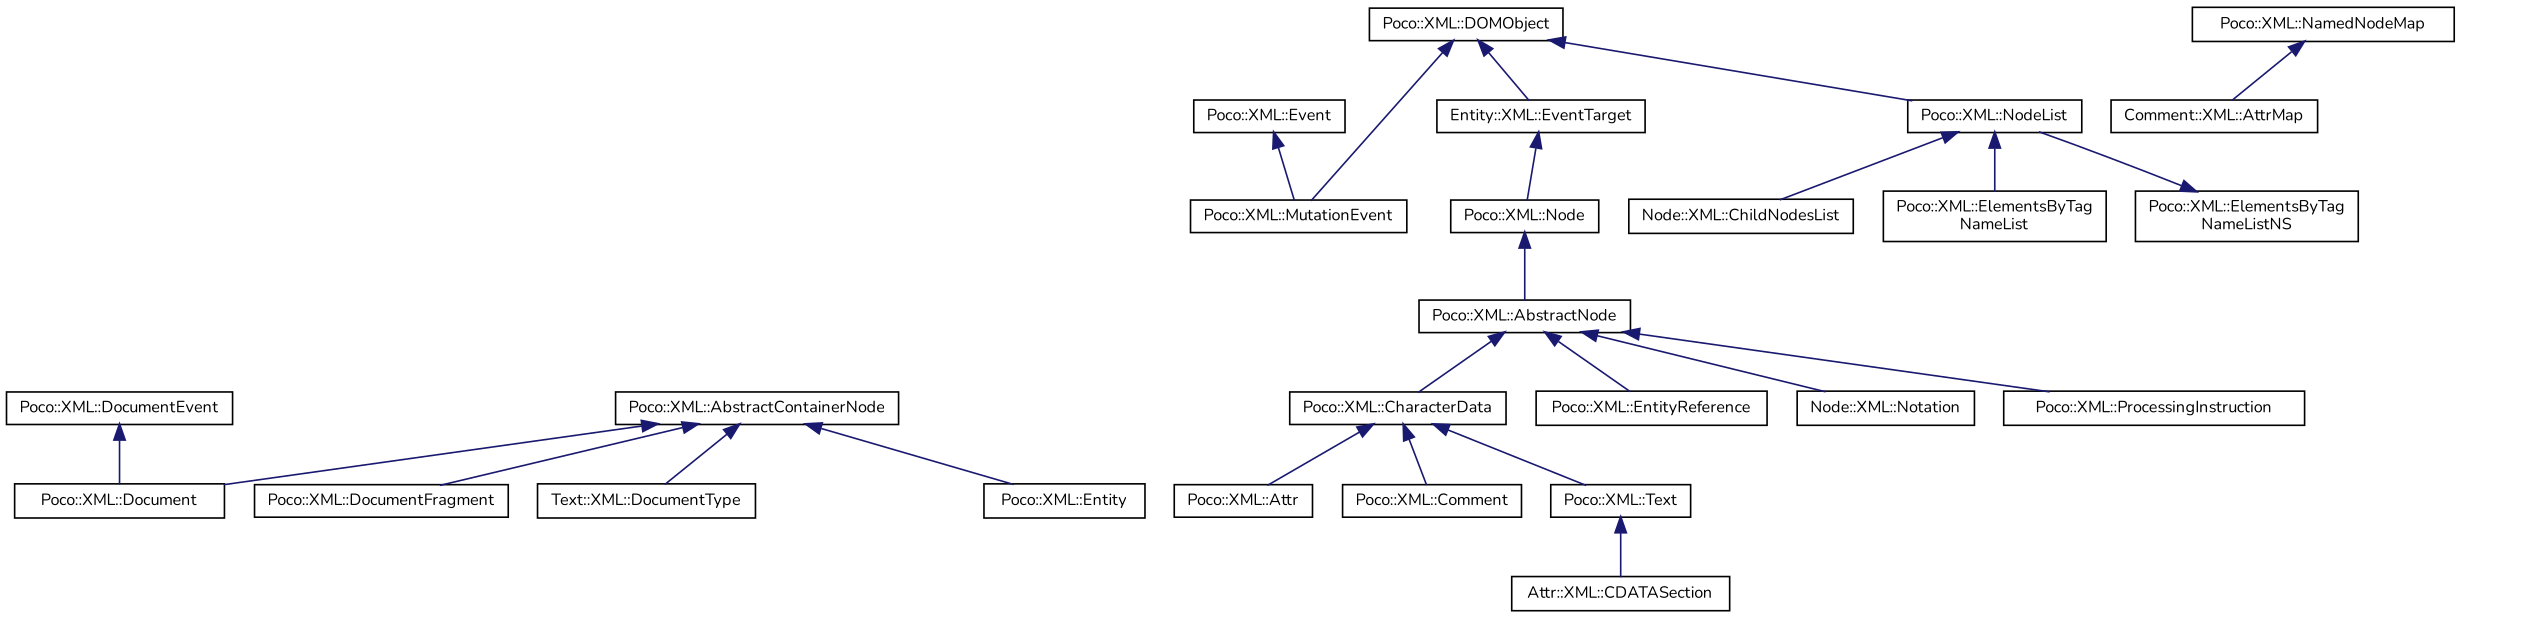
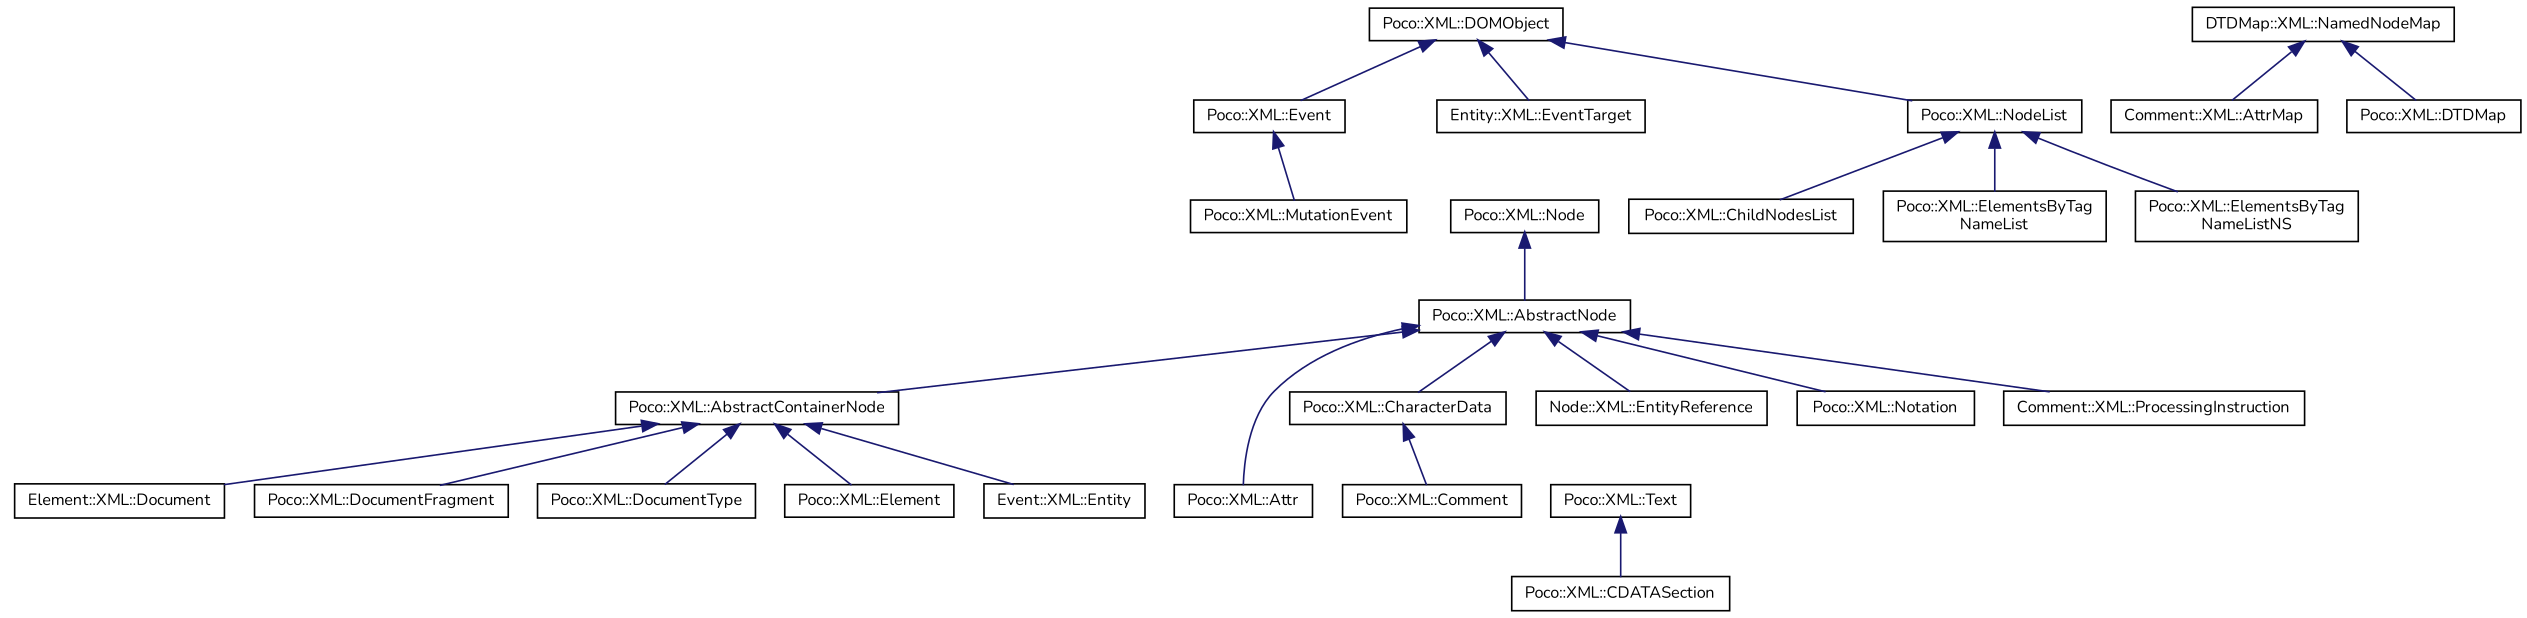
node "Poco::XML::NamedNodeMap": label "Poco::XML::NamedNodeMap" -> "DTDMap::XML::NamedNodeMap"
node "Poco::XML::DTDMap": added
edge "Poco::XML::MutationEvent" -> "Poco::XML::DOMObject": now "Poco::XML::Event" -> "Poco::XML::DOMObject"
edge "Poco::XML::NodeList" -> "Poco::XML::ElementsByTag NameListNS": reversed
edge "Poco::XML::Node" -> "Entity::XML::EventTarget": removed
node "Node::XML::ChildNodesList": label "Node::XML::ChildNodesList" -> "Poco::XML::ChildNodesList"
edge "Poco::XML::AbstractContainerNode" -> "Poco::XML::AbstractNode": added
node "Poco::XML::DocumentEvent": removed
node "Poco::XML::EntityReference": label "Poco::XML::EntityReference" -> "Node::XML::EntityReference"
node "Node::XML::Notation": label "Node::XML::Notation" -> "Poco::XML::Notation"
node "Poco::XML::ProcessingInstruction": label "Poco::XML::ProcessingInstruction" -> "Comment::XML::ProcessingInstruction"
edge "Poco::XML::Text" -> "Poco::XML::CharacterData": removed
edge "Poco::XML::Attr" -> "Poco::XML::CharacterData": now "Poco::XML::Attr" -> "Poco::XML::AbstractNode"
node "Poco::XML::Document": label "Poco::XML::Document" -> "Element::XML::Document"
node "Text::XML::DocumentType": label "Text::XML::DocumentType" -> "Poco::XML::DocumentType"
node "Poco::XML::Element": added
node "Poco::XML::Entity": label "Poco::XML::Entity" -> "Event::XML::Entity"
node "Attr::XML::CDATASection": label "Attr::XML::CDATASection" -> "Poco::XML::CDATASection"
